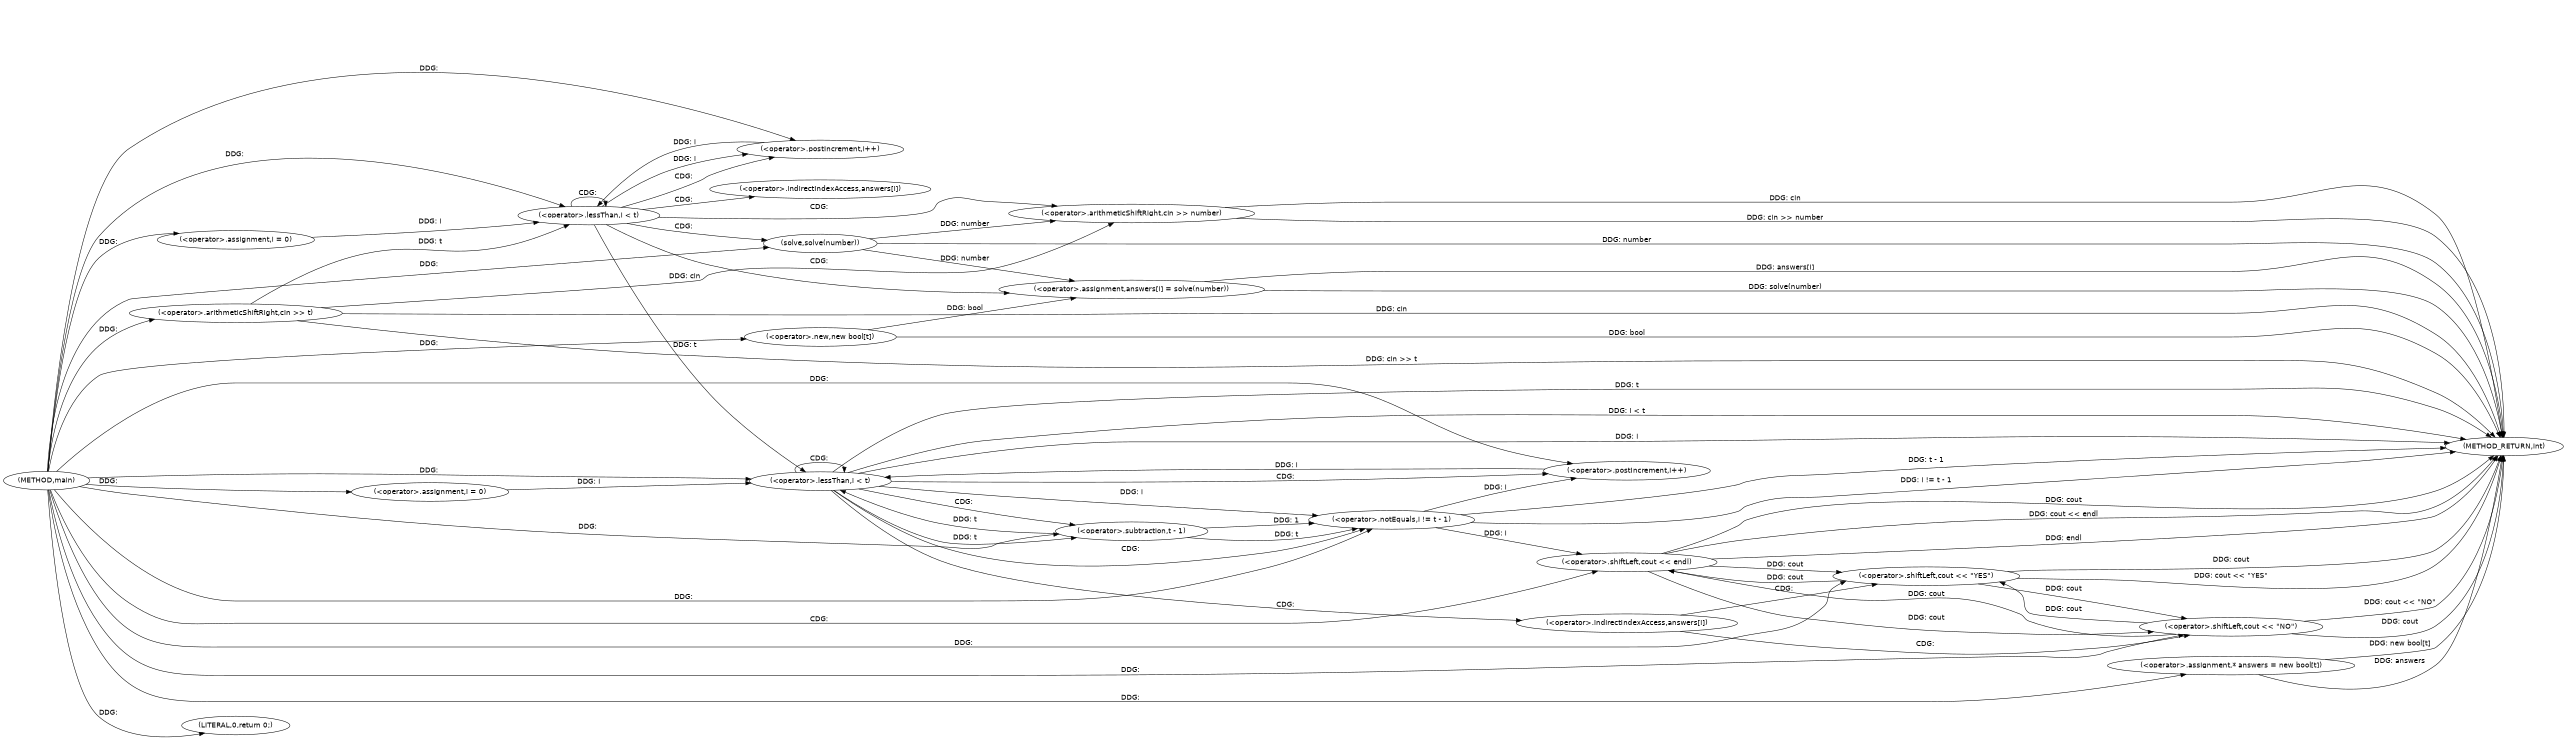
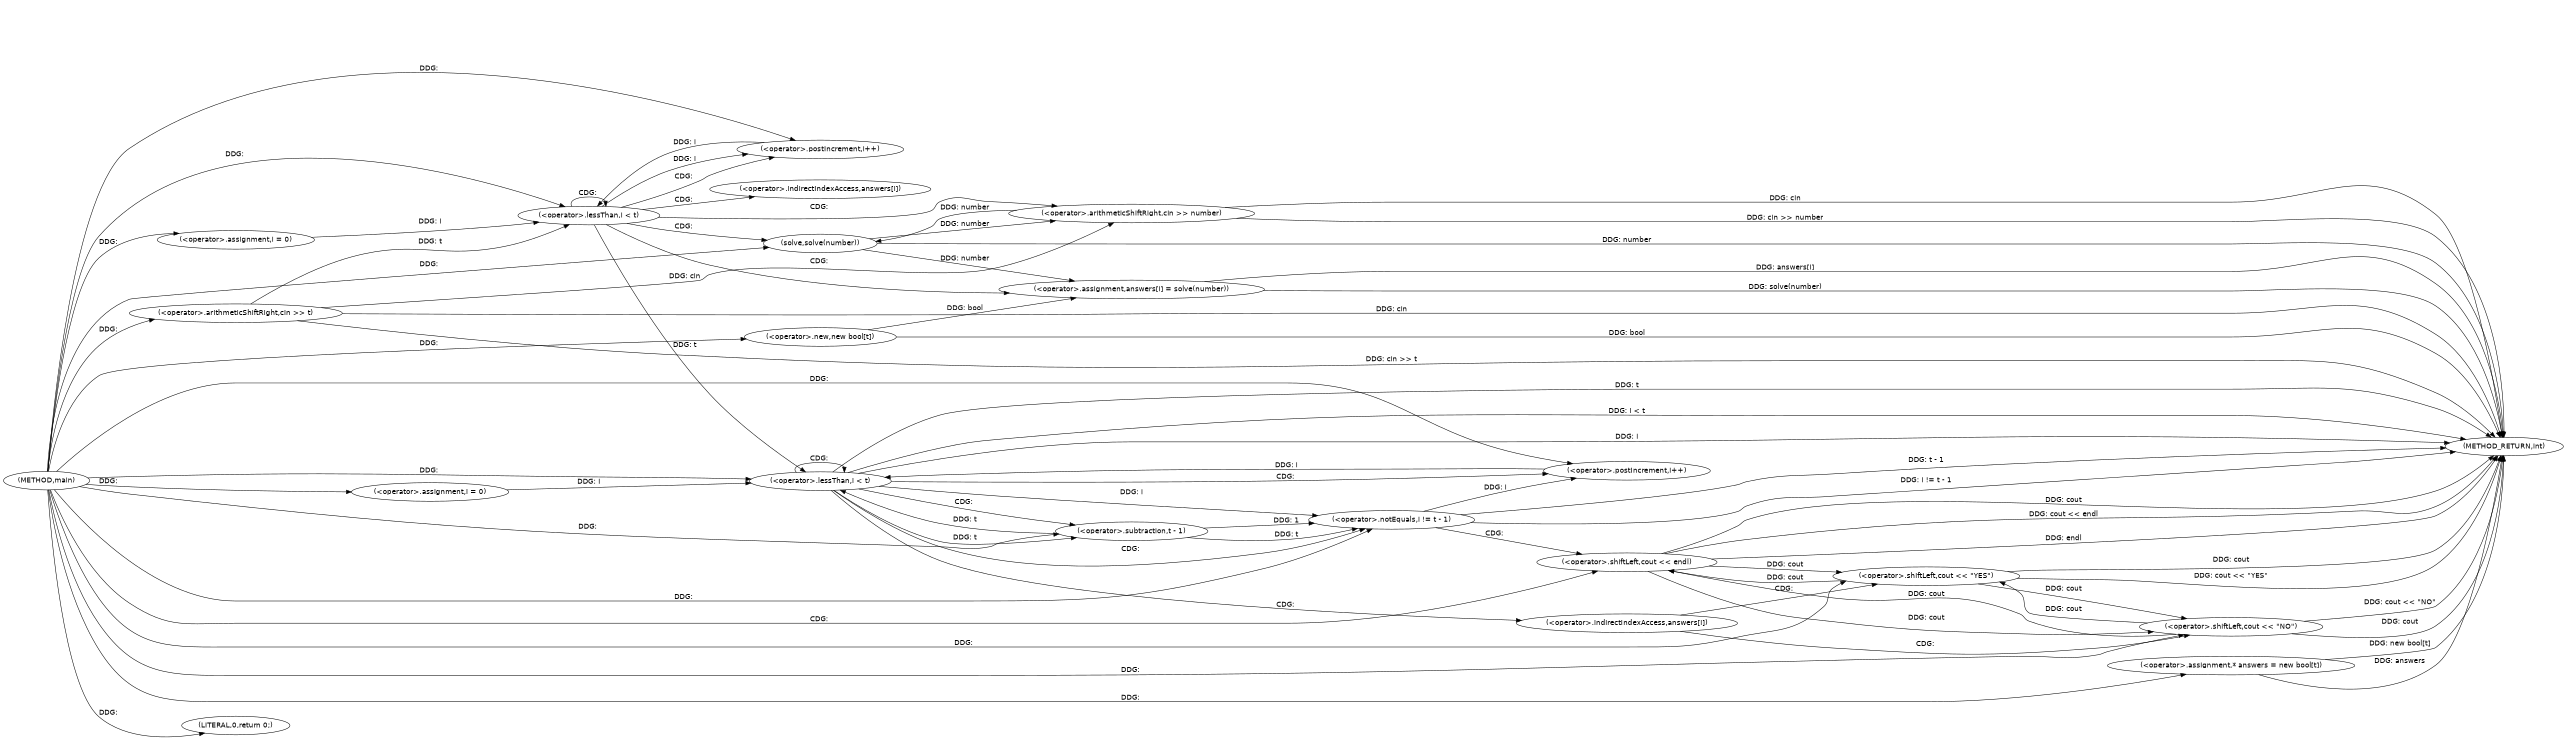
edge "(<operator>.arithmeticShiftRight,cin >> number)" -> "(solve,solve(number))": added, label "DDG: number"
edge "(<operator>.notEquals,i != t - 1)" -> "(<operator>.shiftLeft,cout << endl)": label "DDG: i" -> "CDG: "
